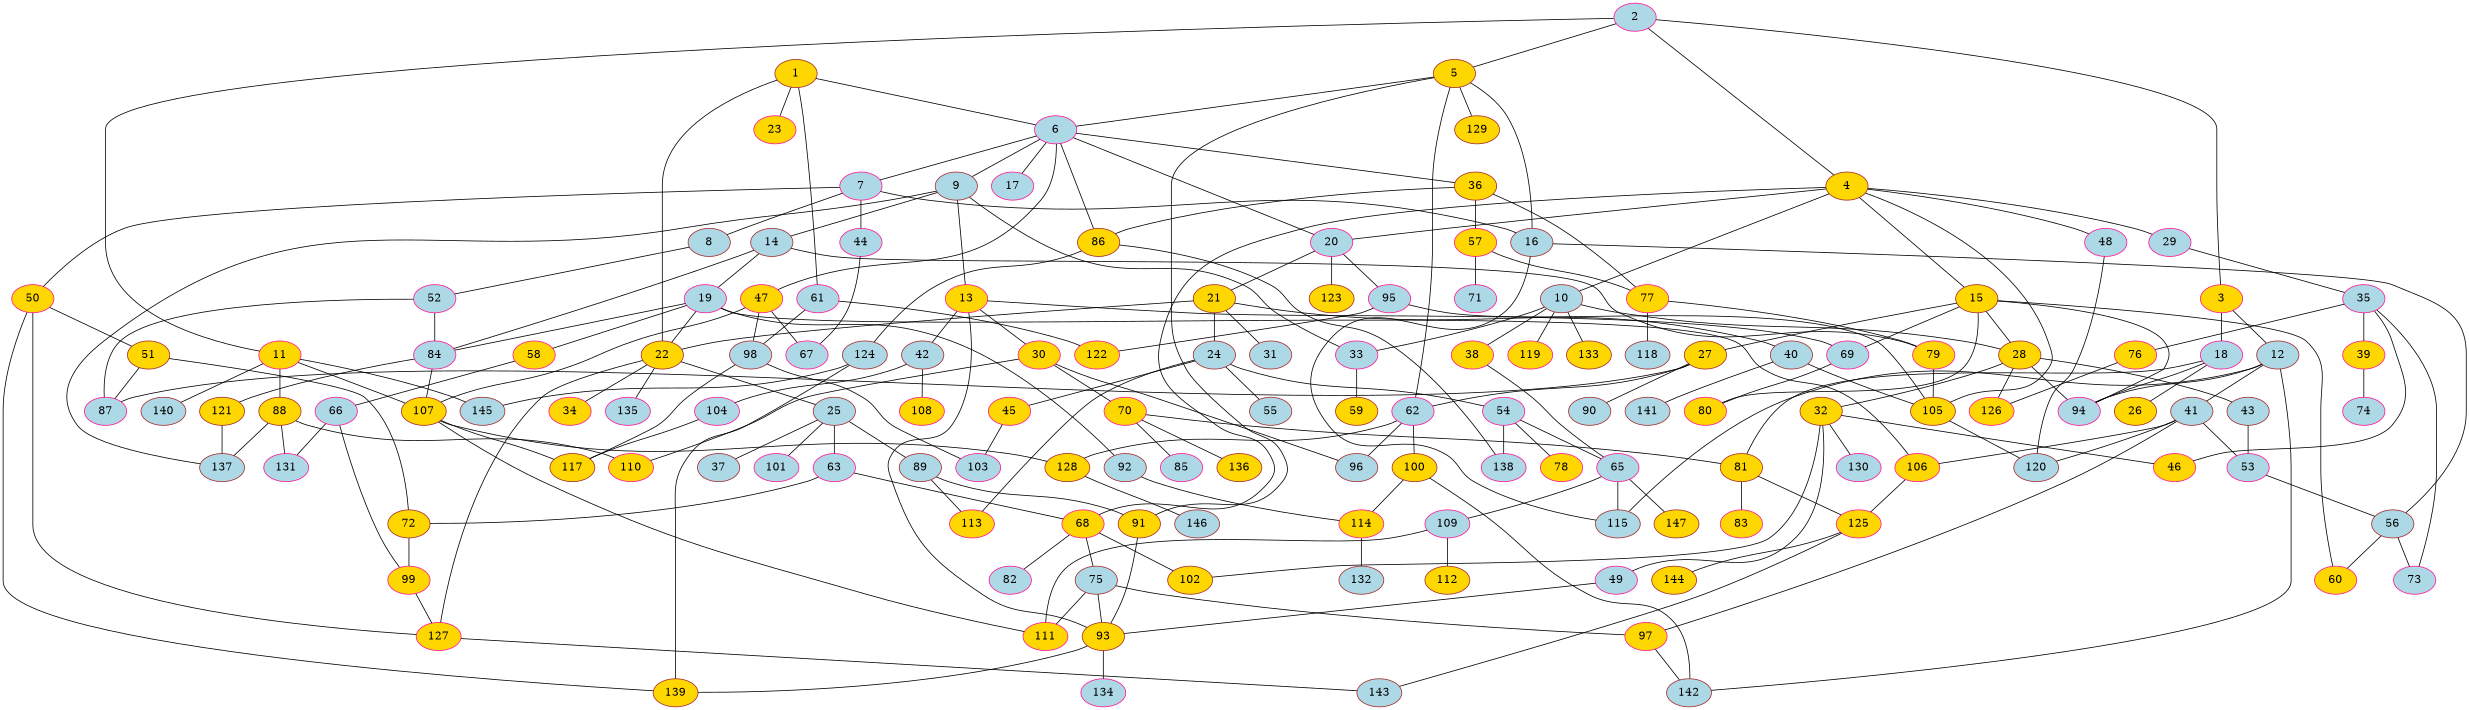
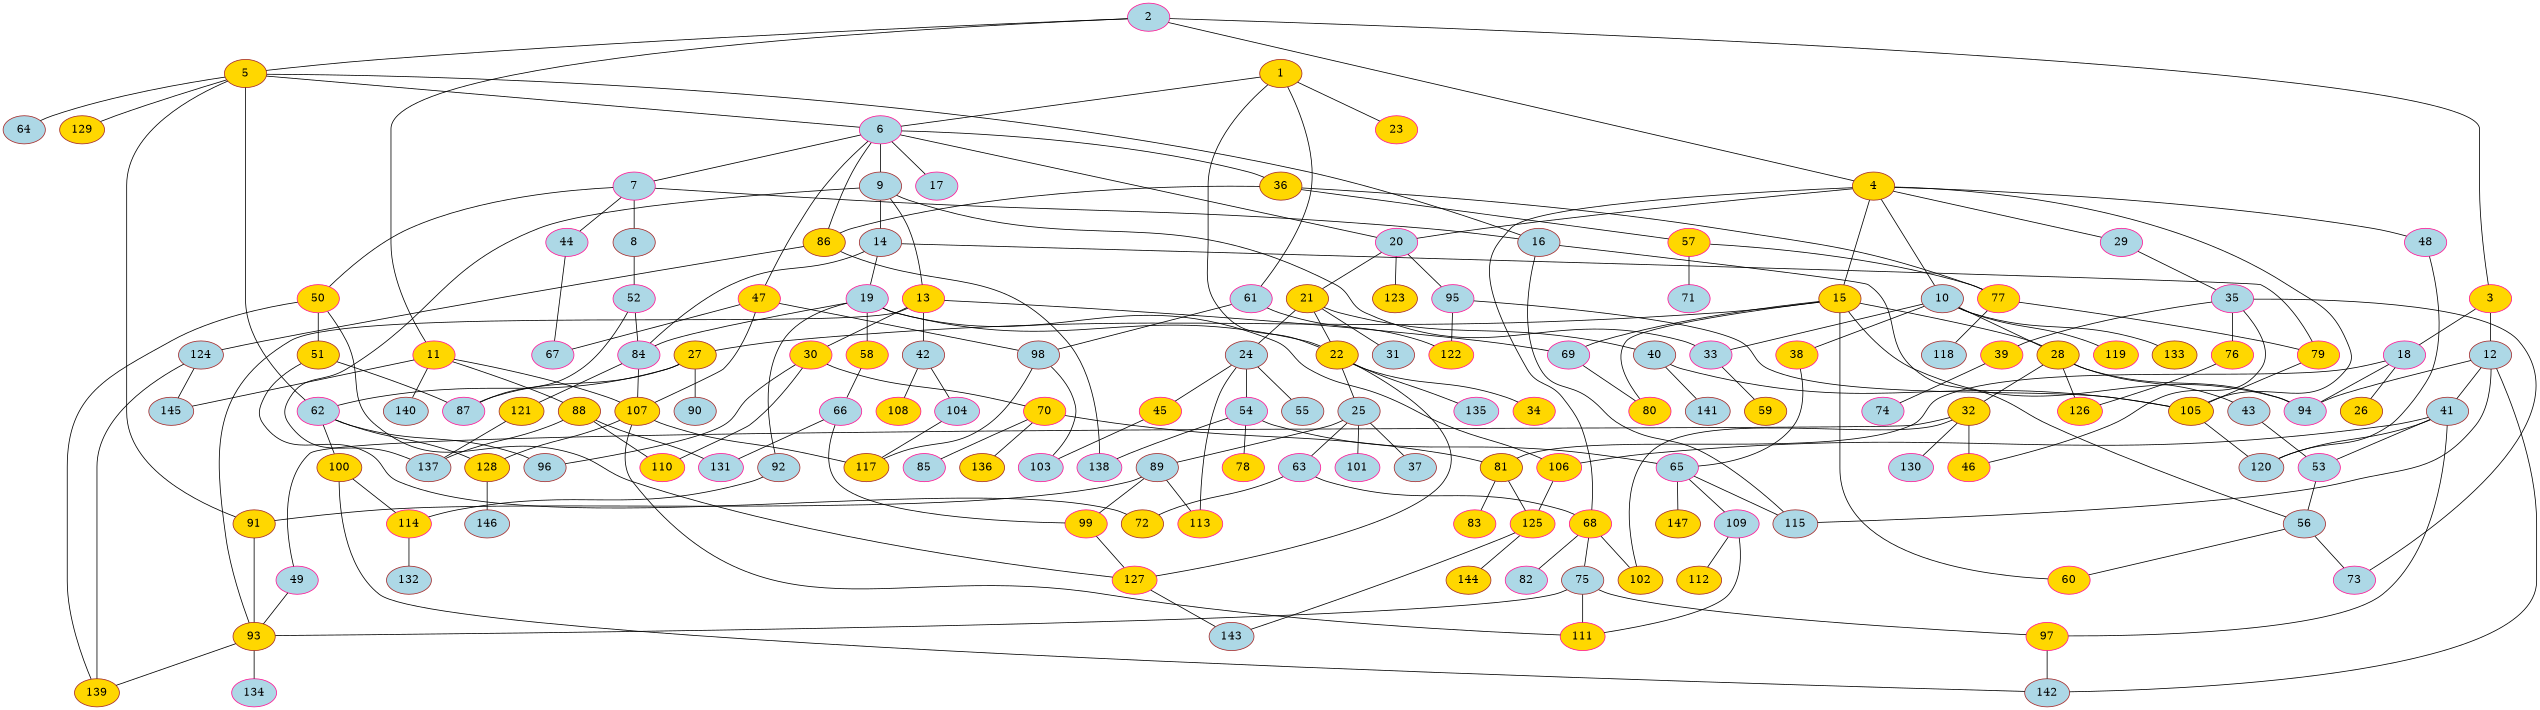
node "64": added
edge "72" -- "99": now "89" -- "99"
